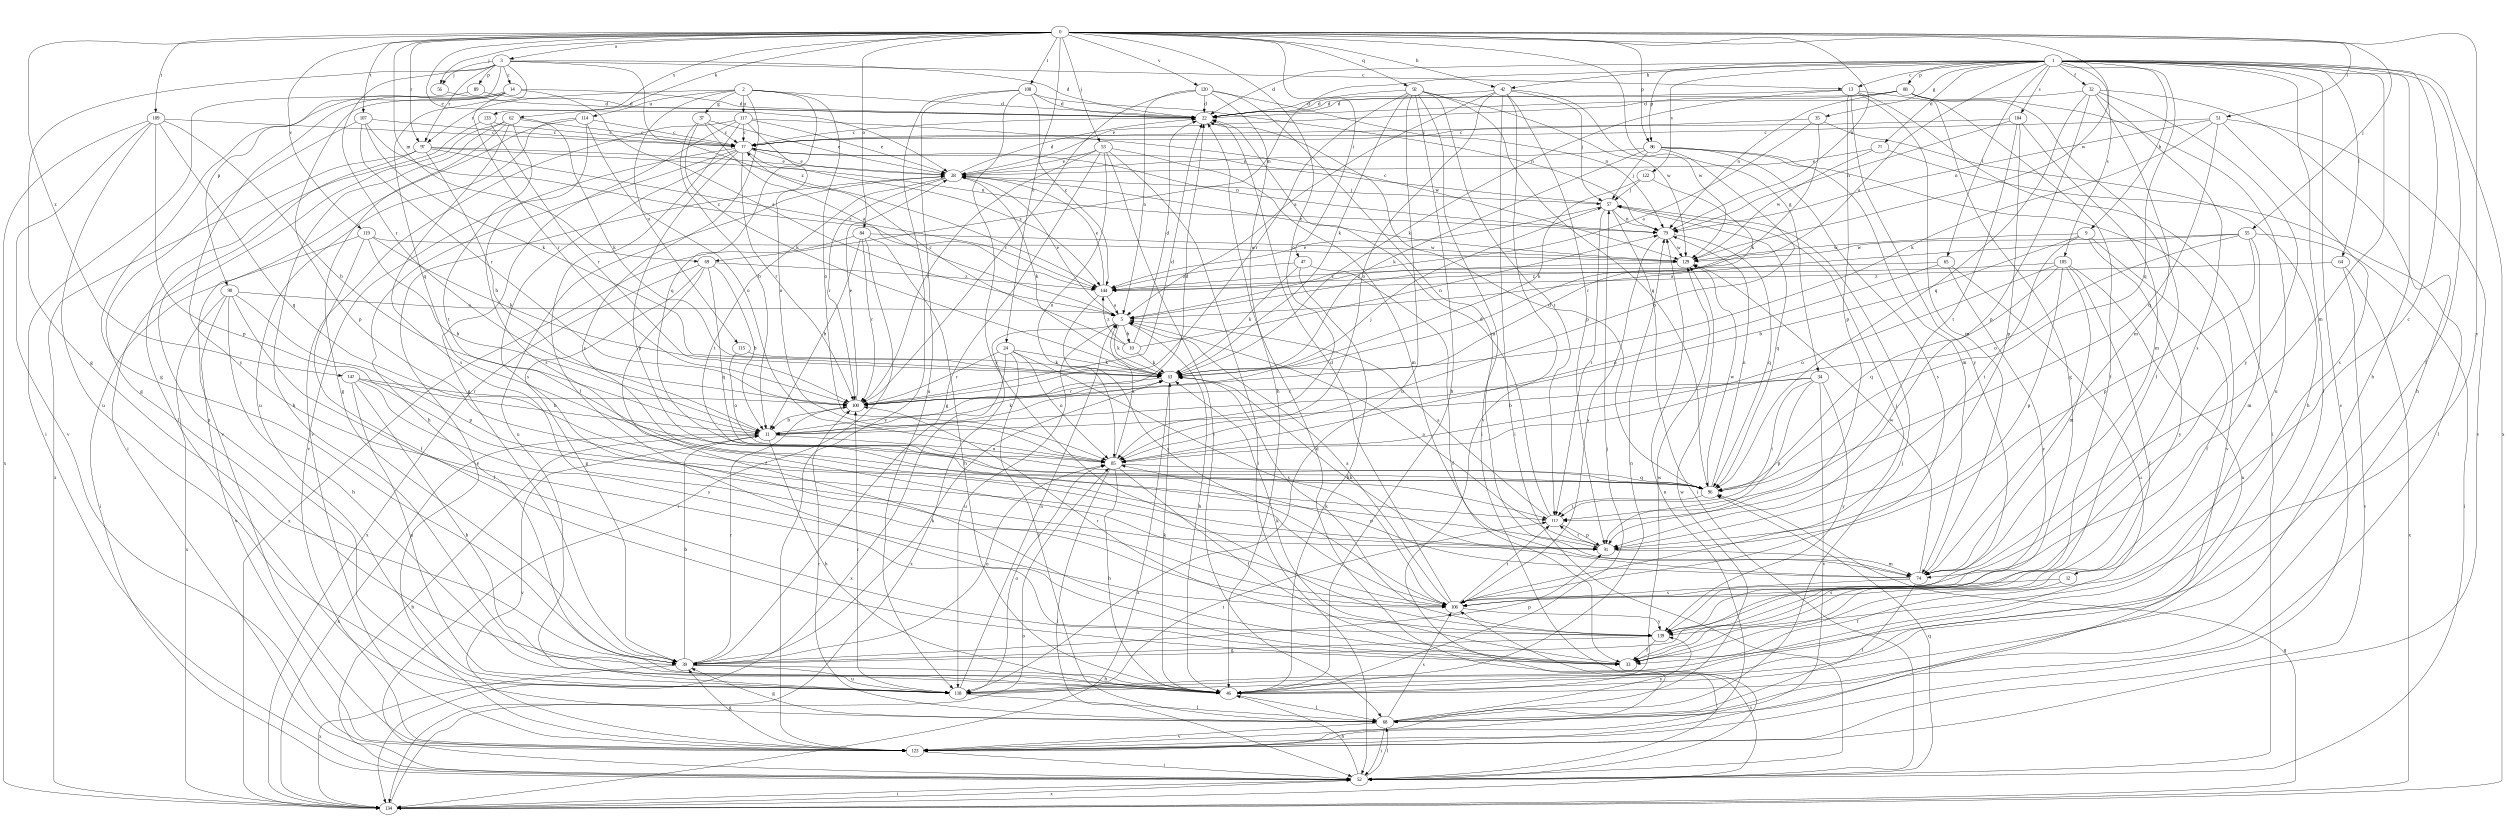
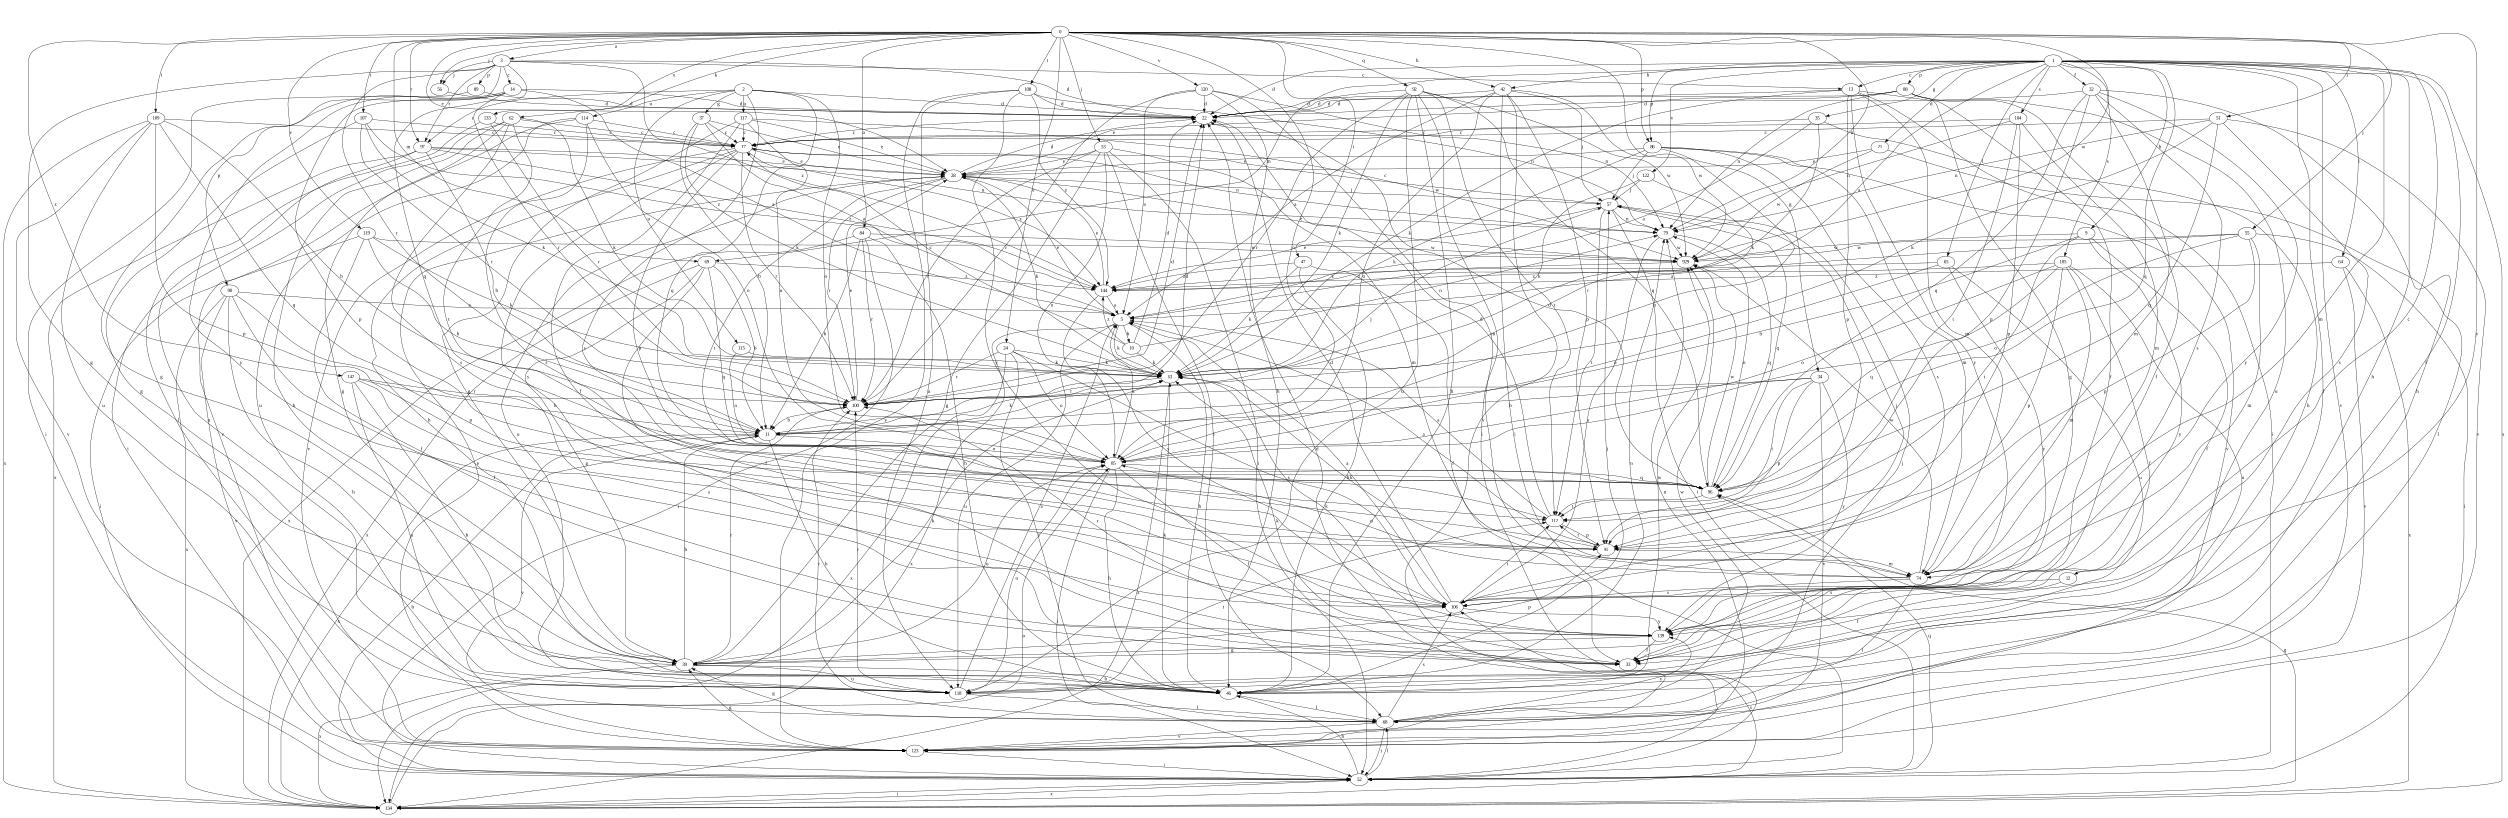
node "129": label "129" -> "929"
edge "117" -> "123": removed, label "v"
